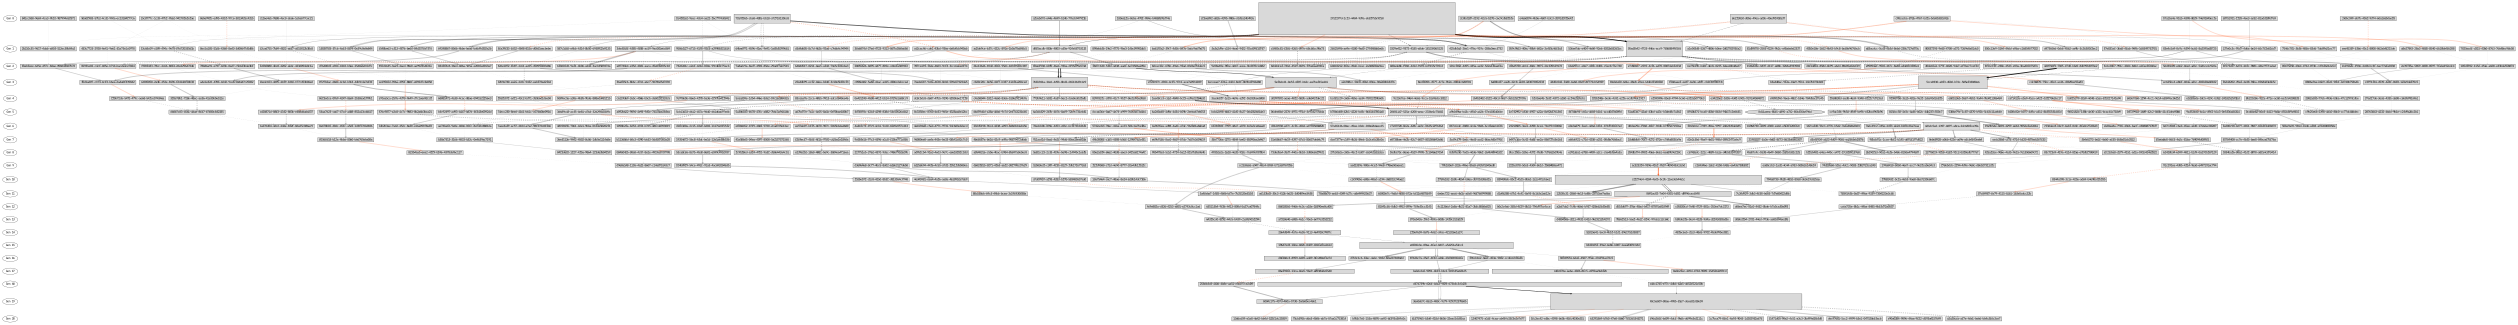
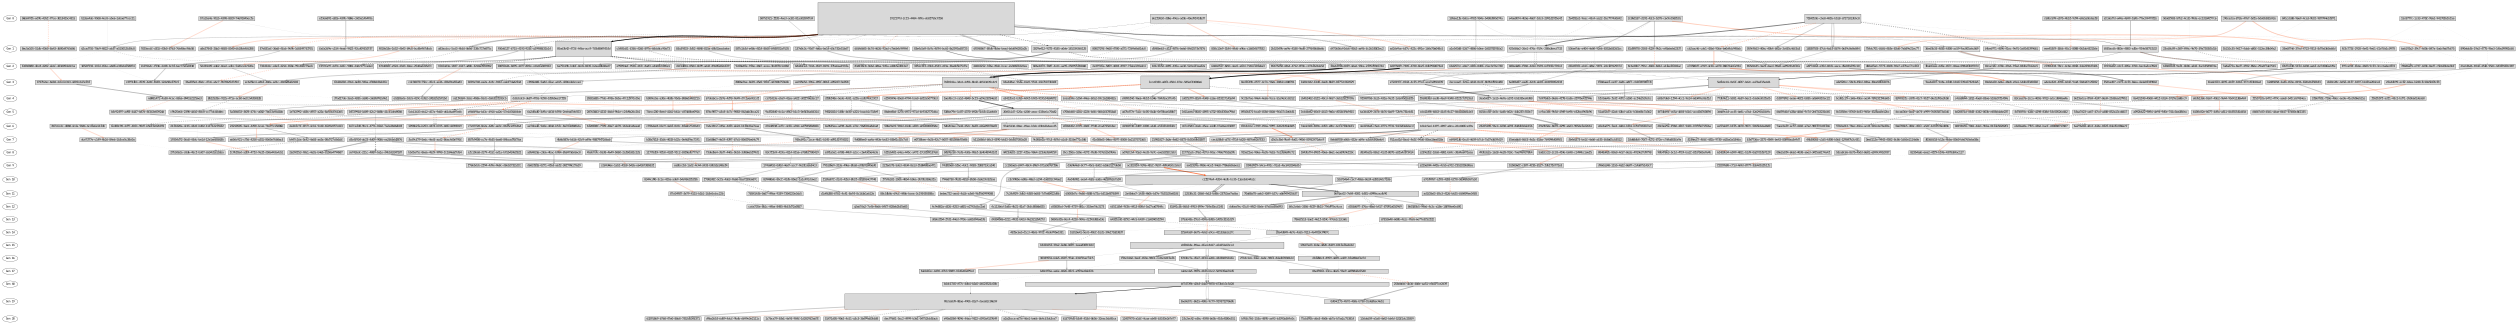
node "0d11aeea-8545-4895-a732-856f356e796d": shape ellipse -> box
node "91c292ea-4d0b-4f14-9aa0-6497191ec794": removed
